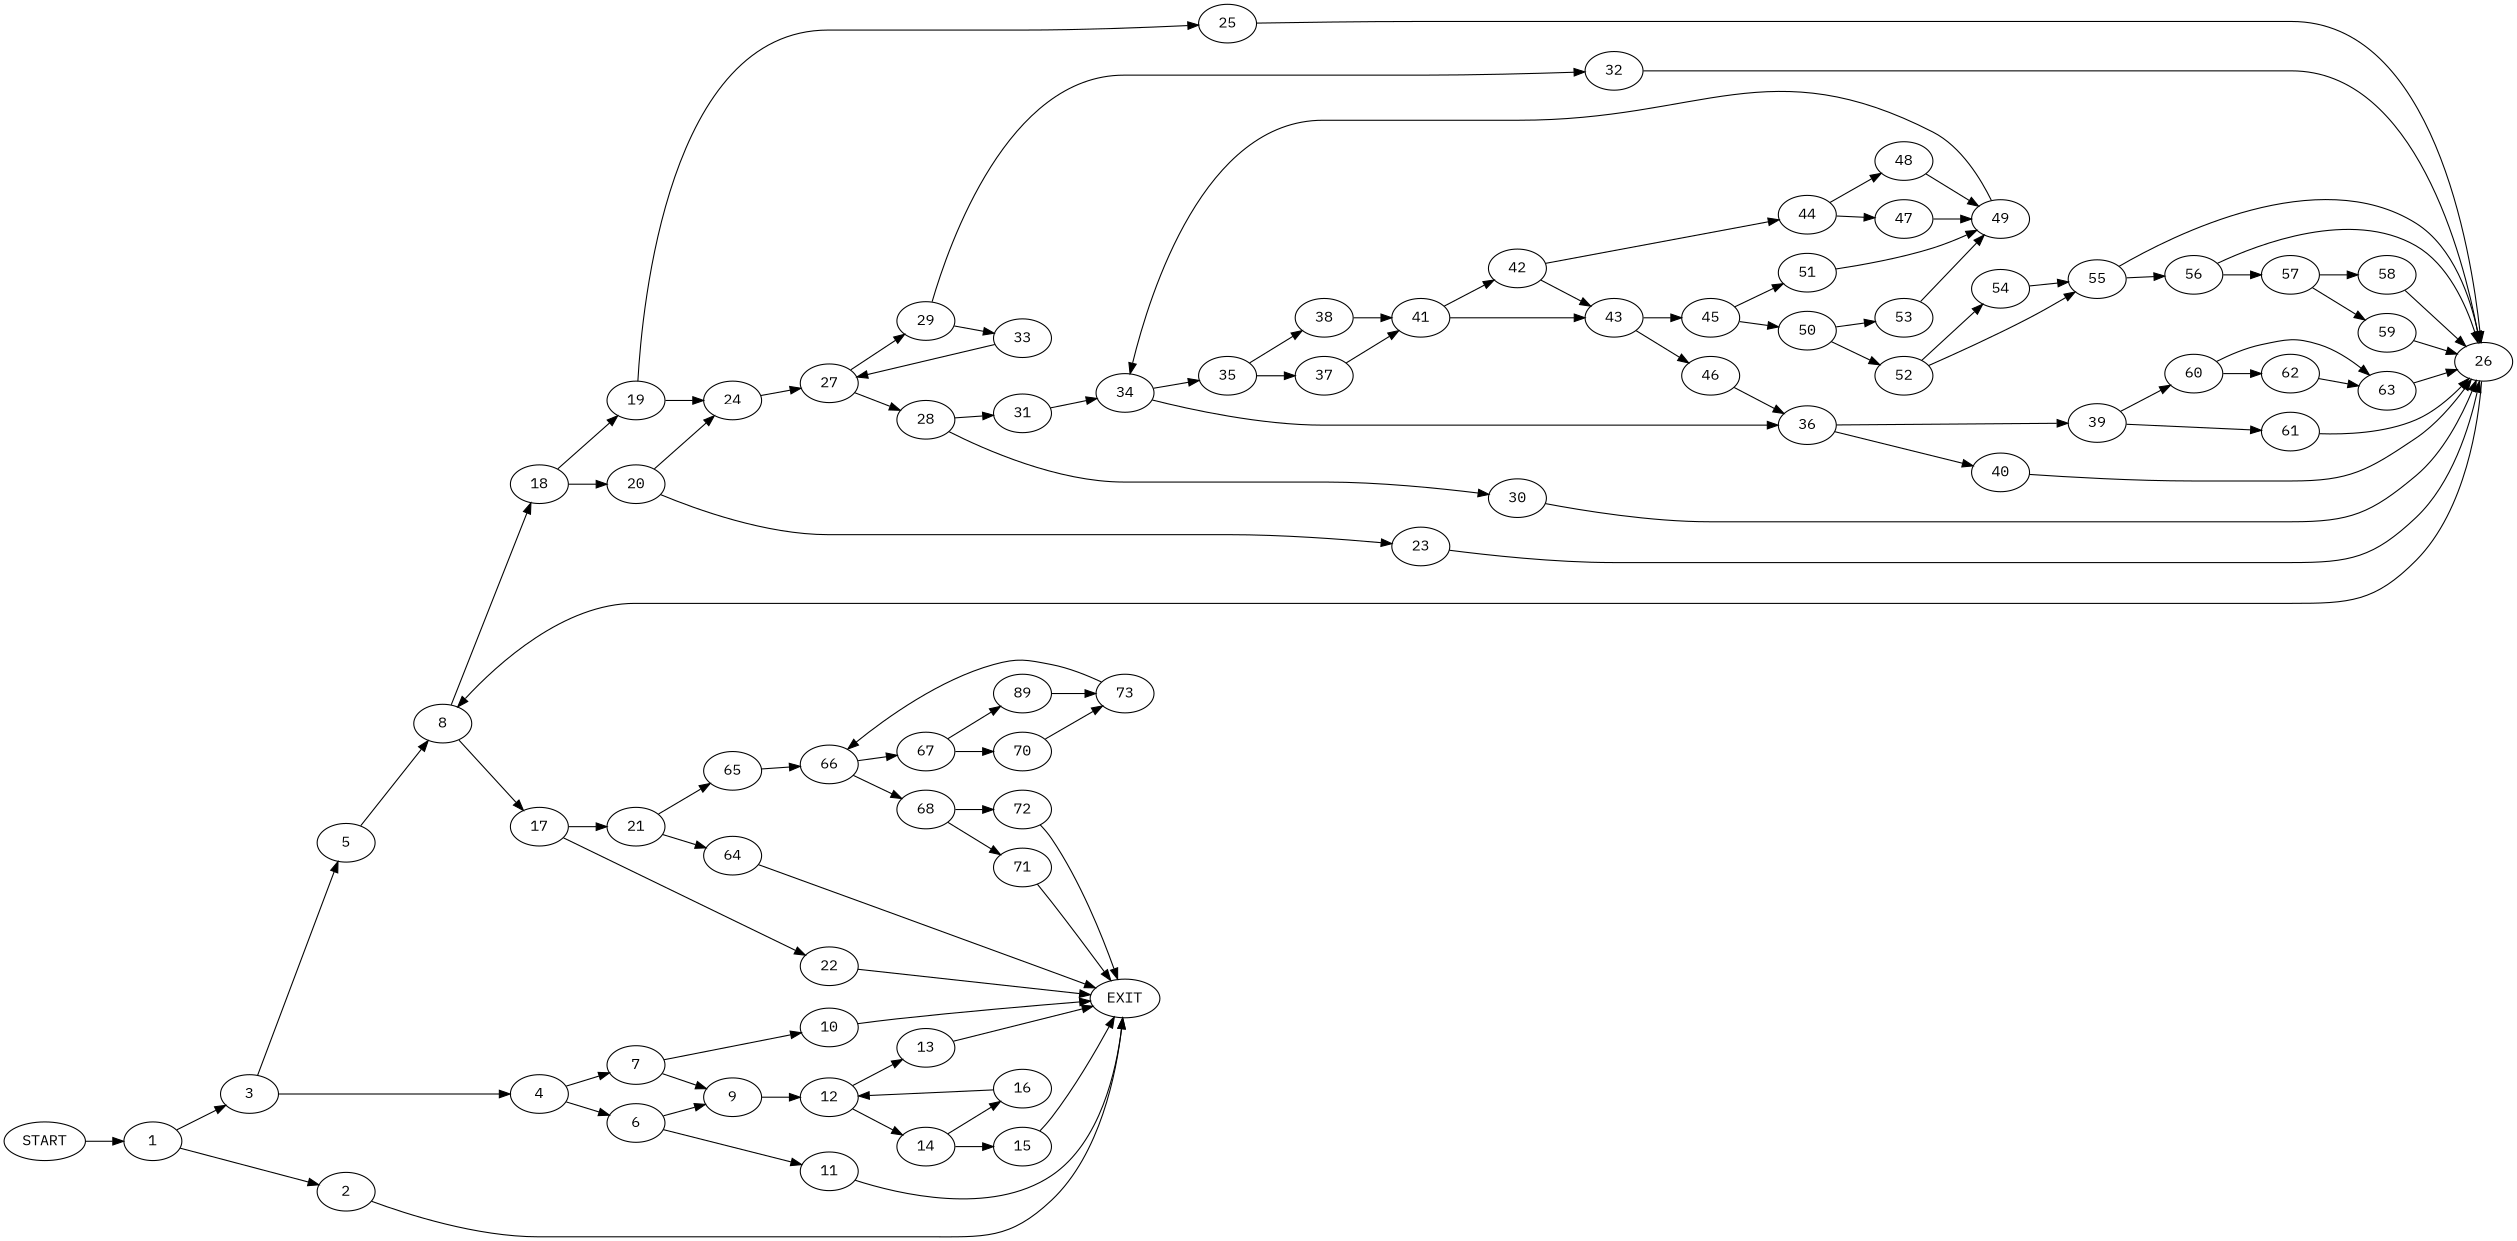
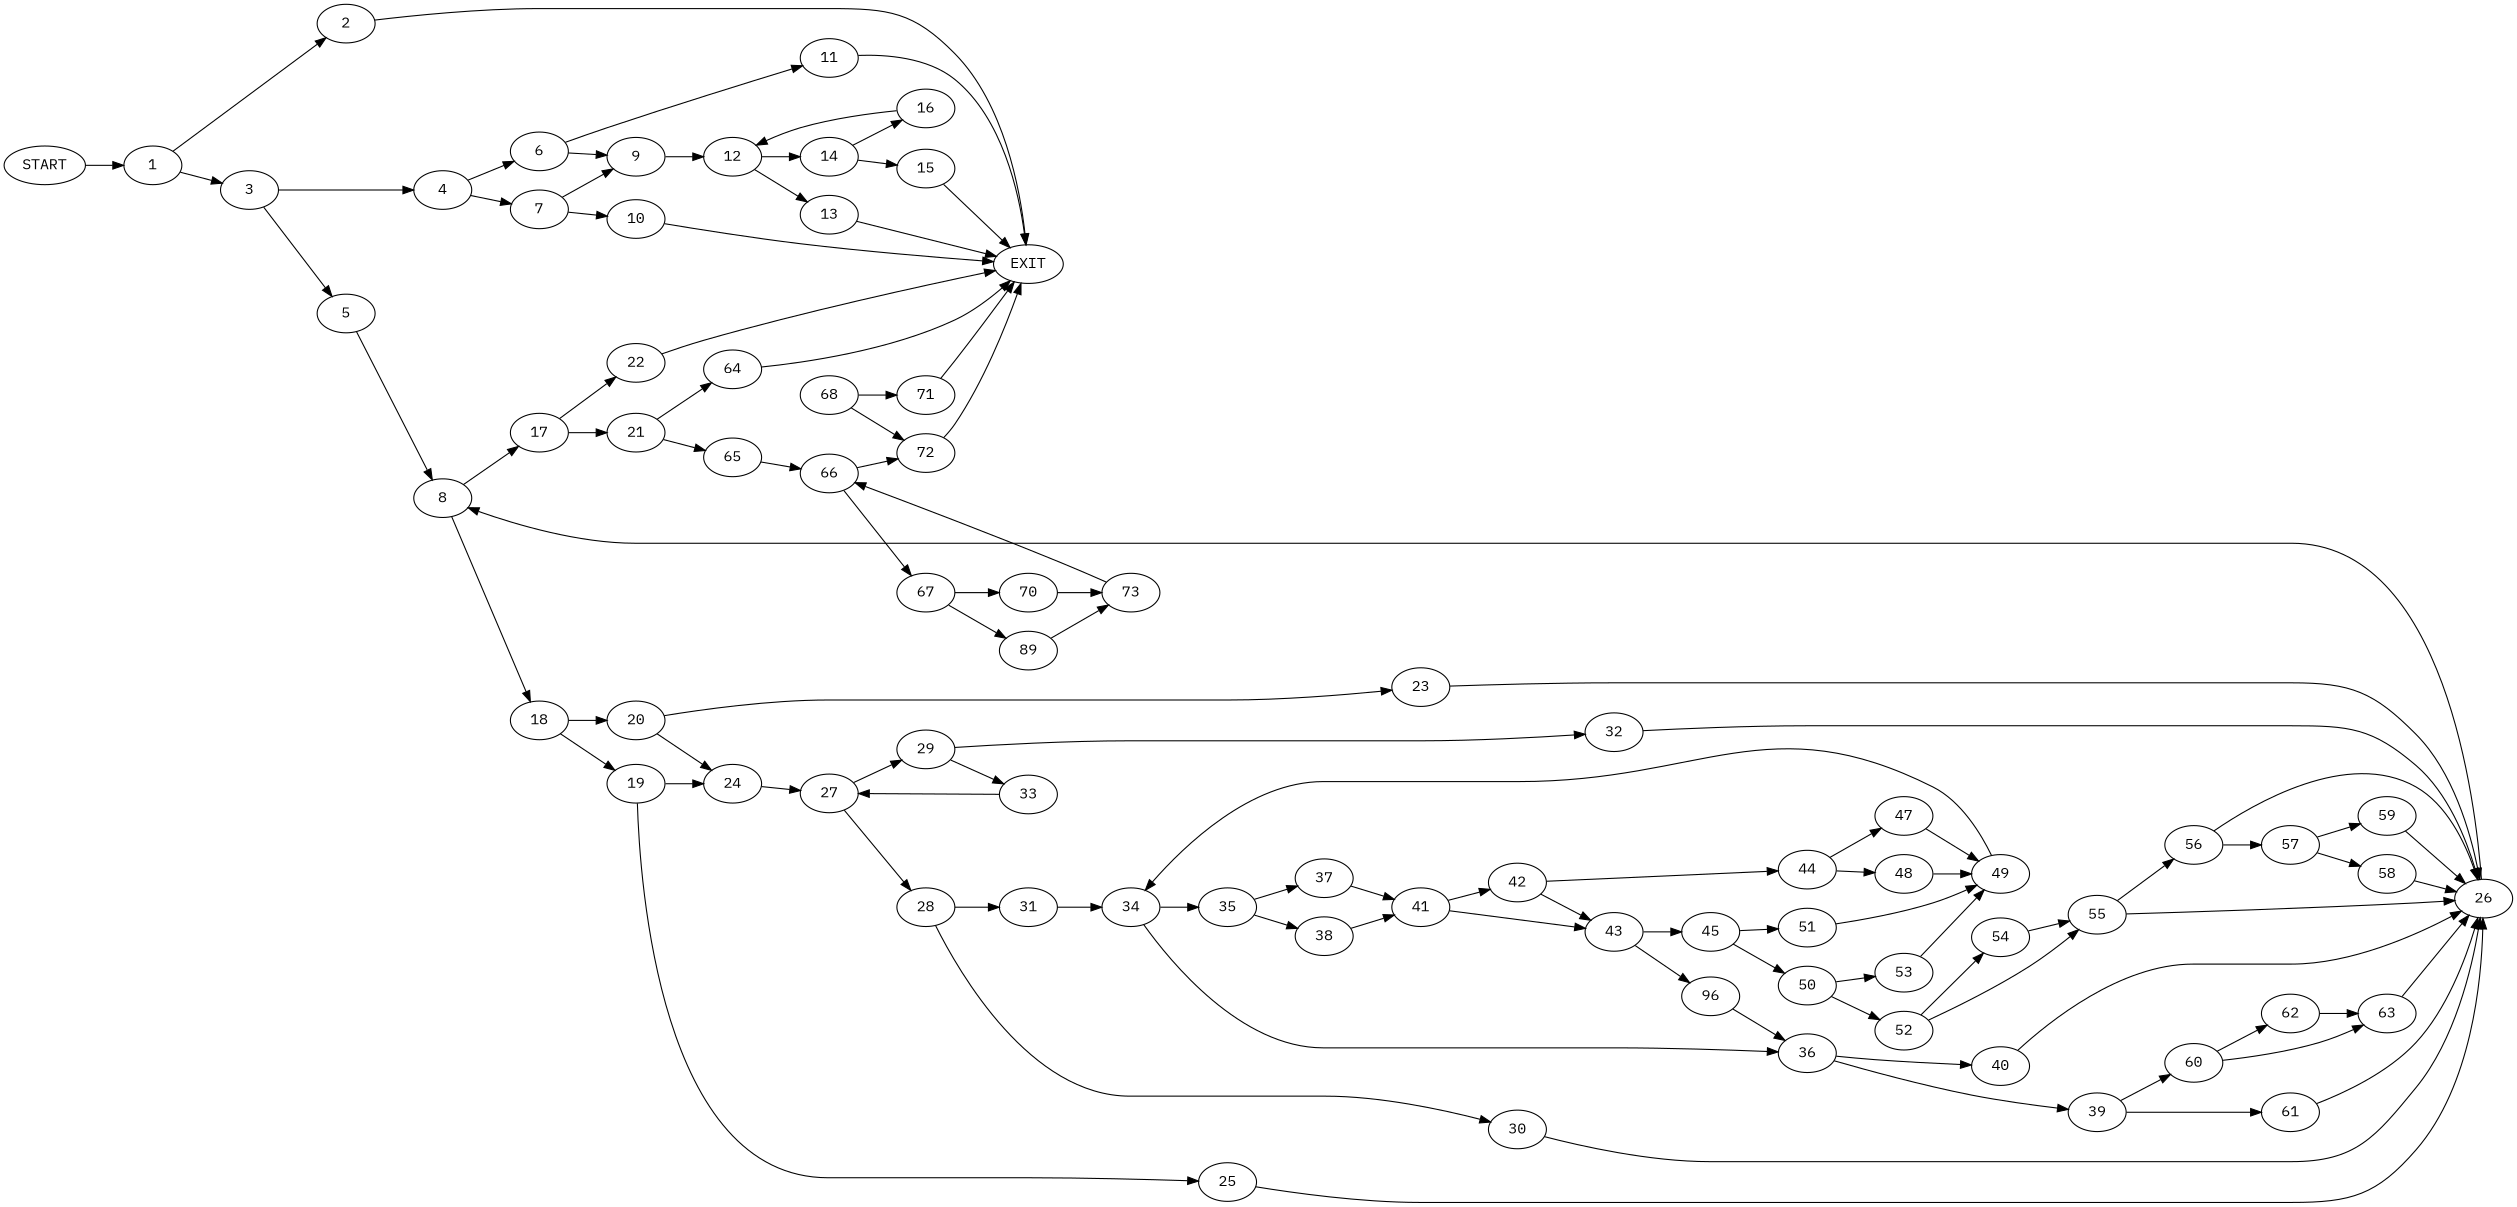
node "46": label "46" -> "96"
edge "66" -> "68": now "66" -> "72"
